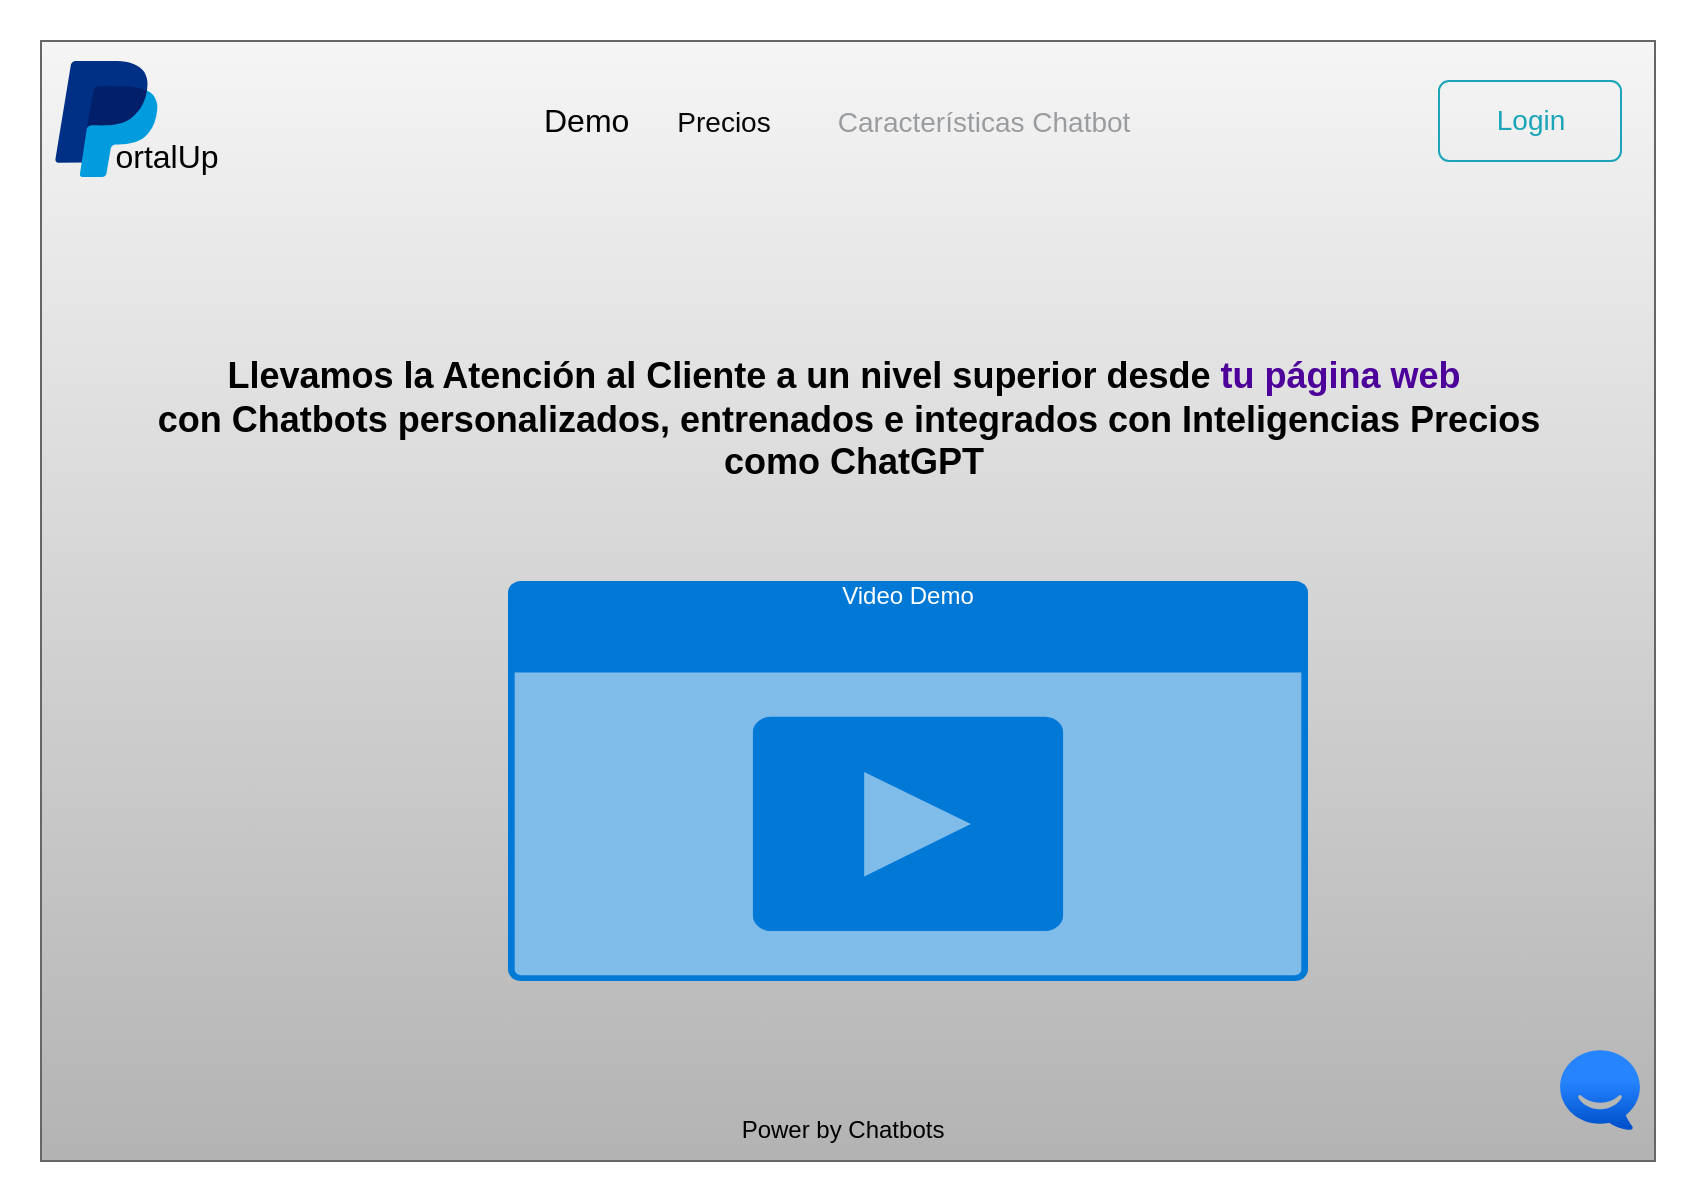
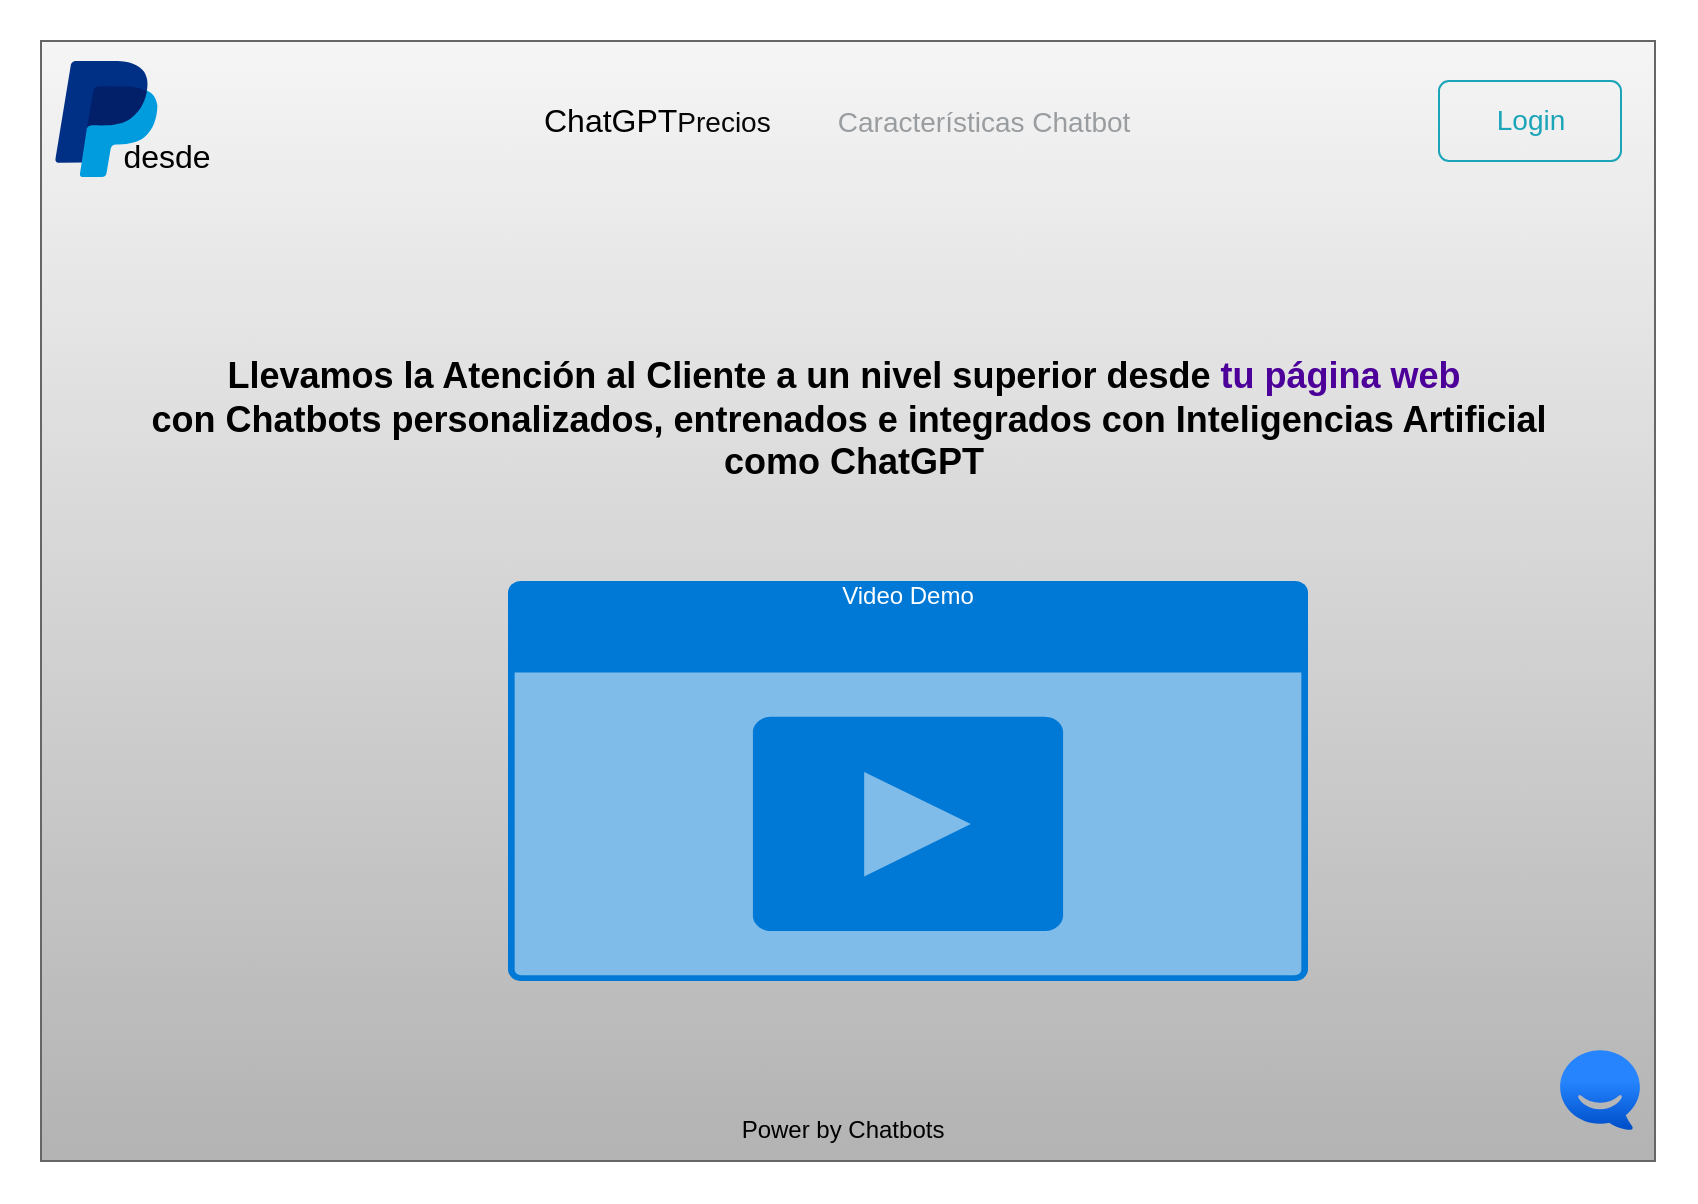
node "Demo": label "Demo" -> "ChatGPT"
node "ortalUp": label "ortalUp" -> "desde"
node "Llevamos la Atención al Cliente a un nivel superior desde tu página web con Chatbots personalizados, entrenados e integrados con Inteligencias Precios como ChatGPT": label "Llevamos la Atención al Cliente a un nivel superior desde tu página web con Chatbots personalizados, entrenados e integrados con Inteligencias Precios como ChatGPT" -> "Llevamos la Atención al Cliente a un nivel superior desde tu página web con Chatbots personalizados, entrenados e integrados con Inteligencias Artificial como ChatGPT"
